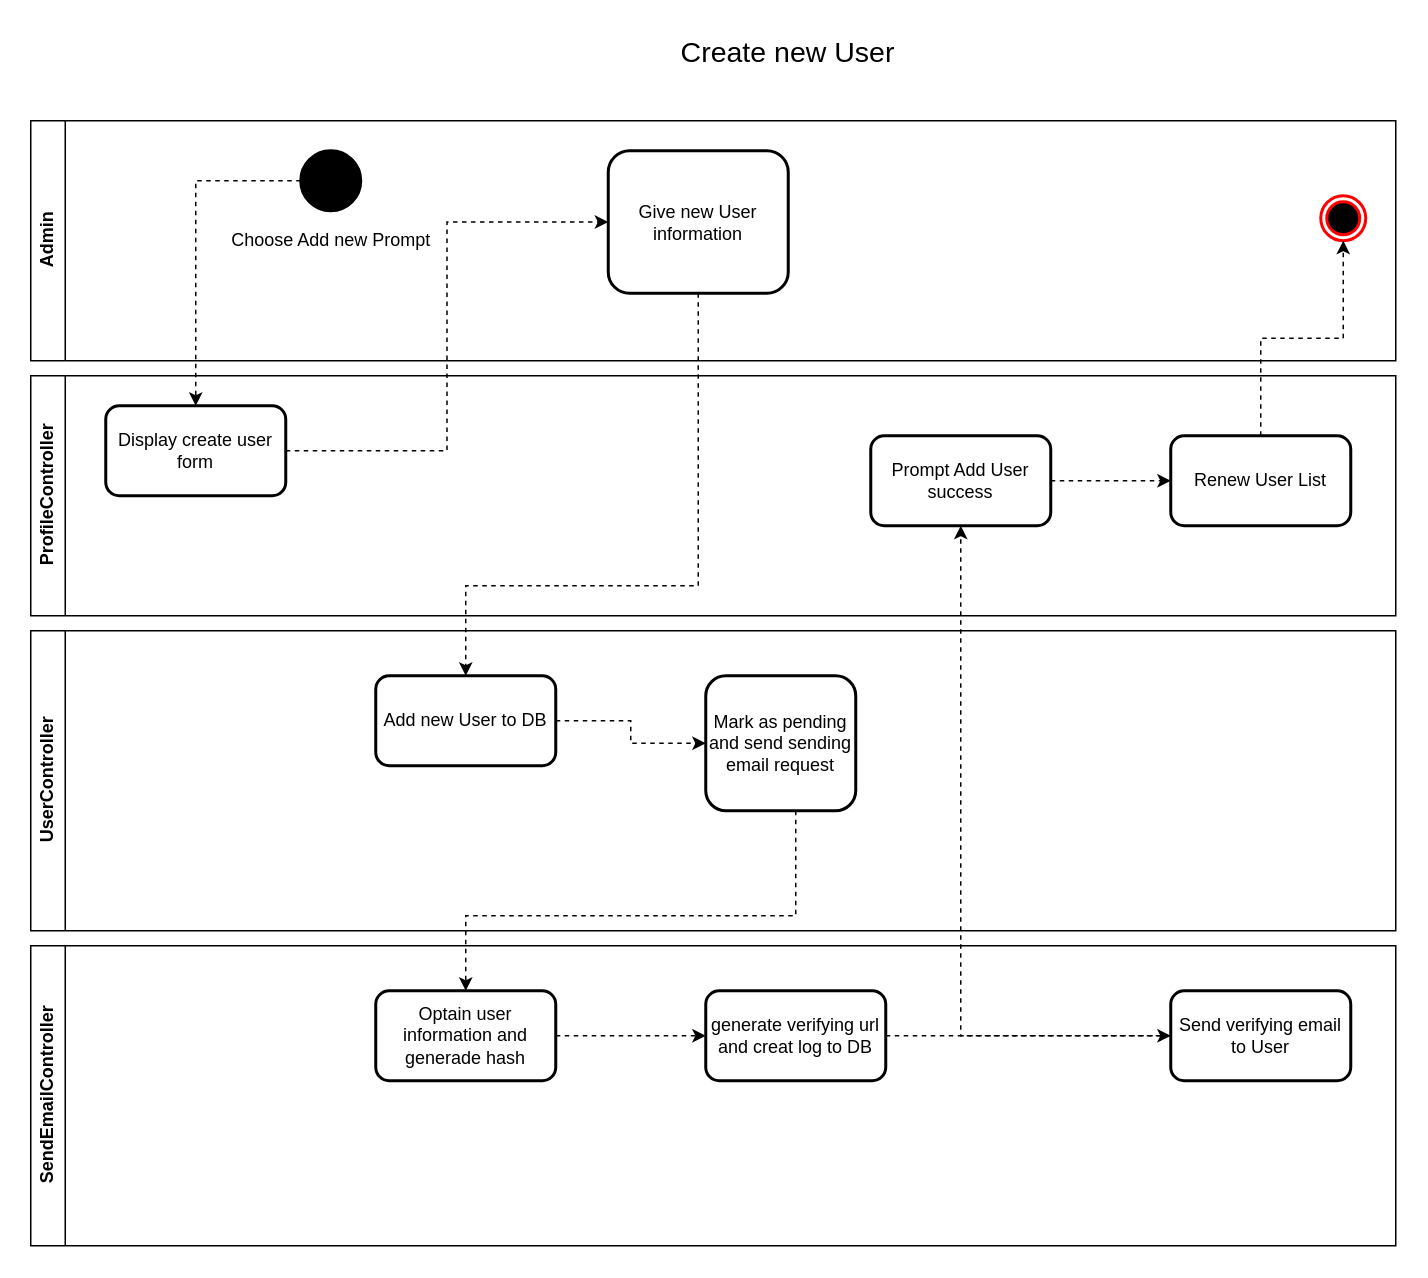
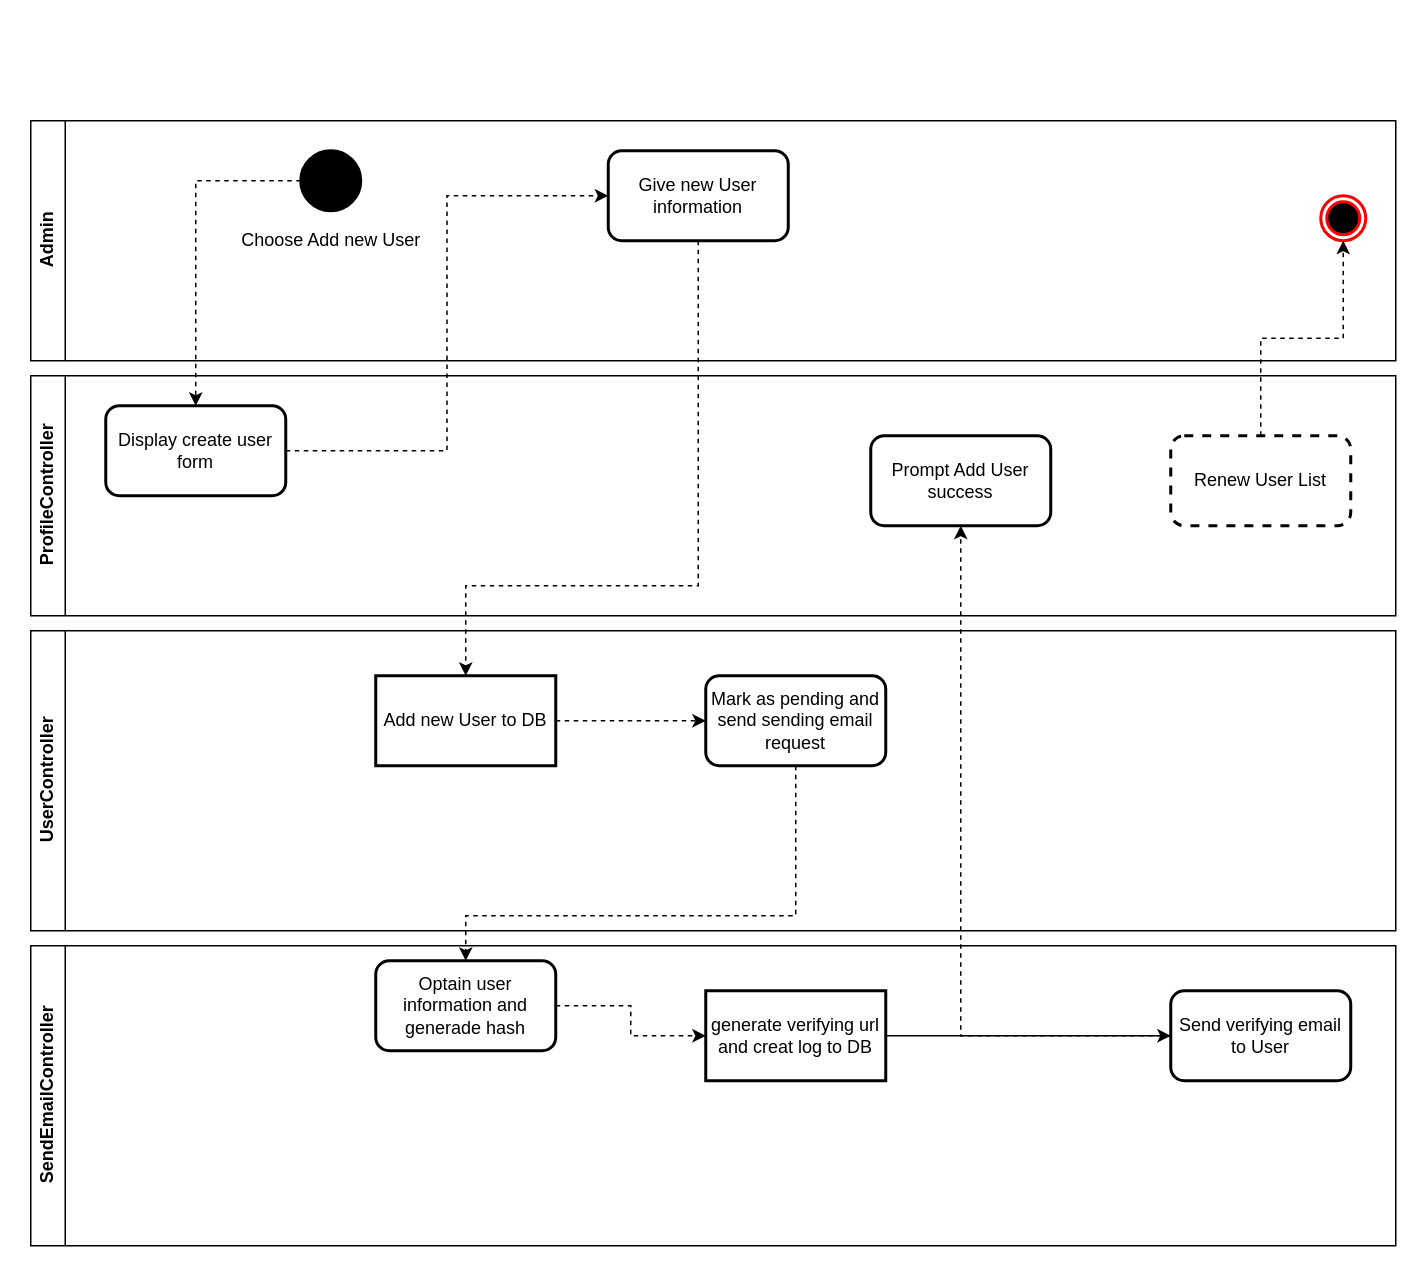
node "Create new User": removed
node "Give new User information": size 180x143 -> 180x90
node "Choose Add new Prompt": label "Choose Add new Prompt" -> "Choose Add new User"
edge "Prompt Add User success" -> "Renew User List": removed
node "Renew User List": style solid -> dashed
node "Add new User to DB": shape rounded rectangle -> rectangle
node "Mark as pending and send sending email request": size 150x135 -> 180x90
node "Optain user information and generade hash": moved (466, 1036) -> (466, 1006)
node "generate verifying url and creat log to DB": shape rounded rectangle -> rectangle
edge "generate verifying url and creat log to DB" -> "Send verifying email to User": style dashed -> solid
